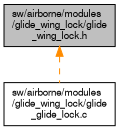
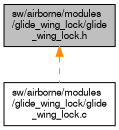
node "sw/airborne/modules /glide_wing_lock/glide _glide_lock.c": label "sw/airborne/modules /glide_wing_lock/glide _glide_lock.c" -> "sw/airborne/modules /glide_wing_lock/glide _wing_lock.c"
